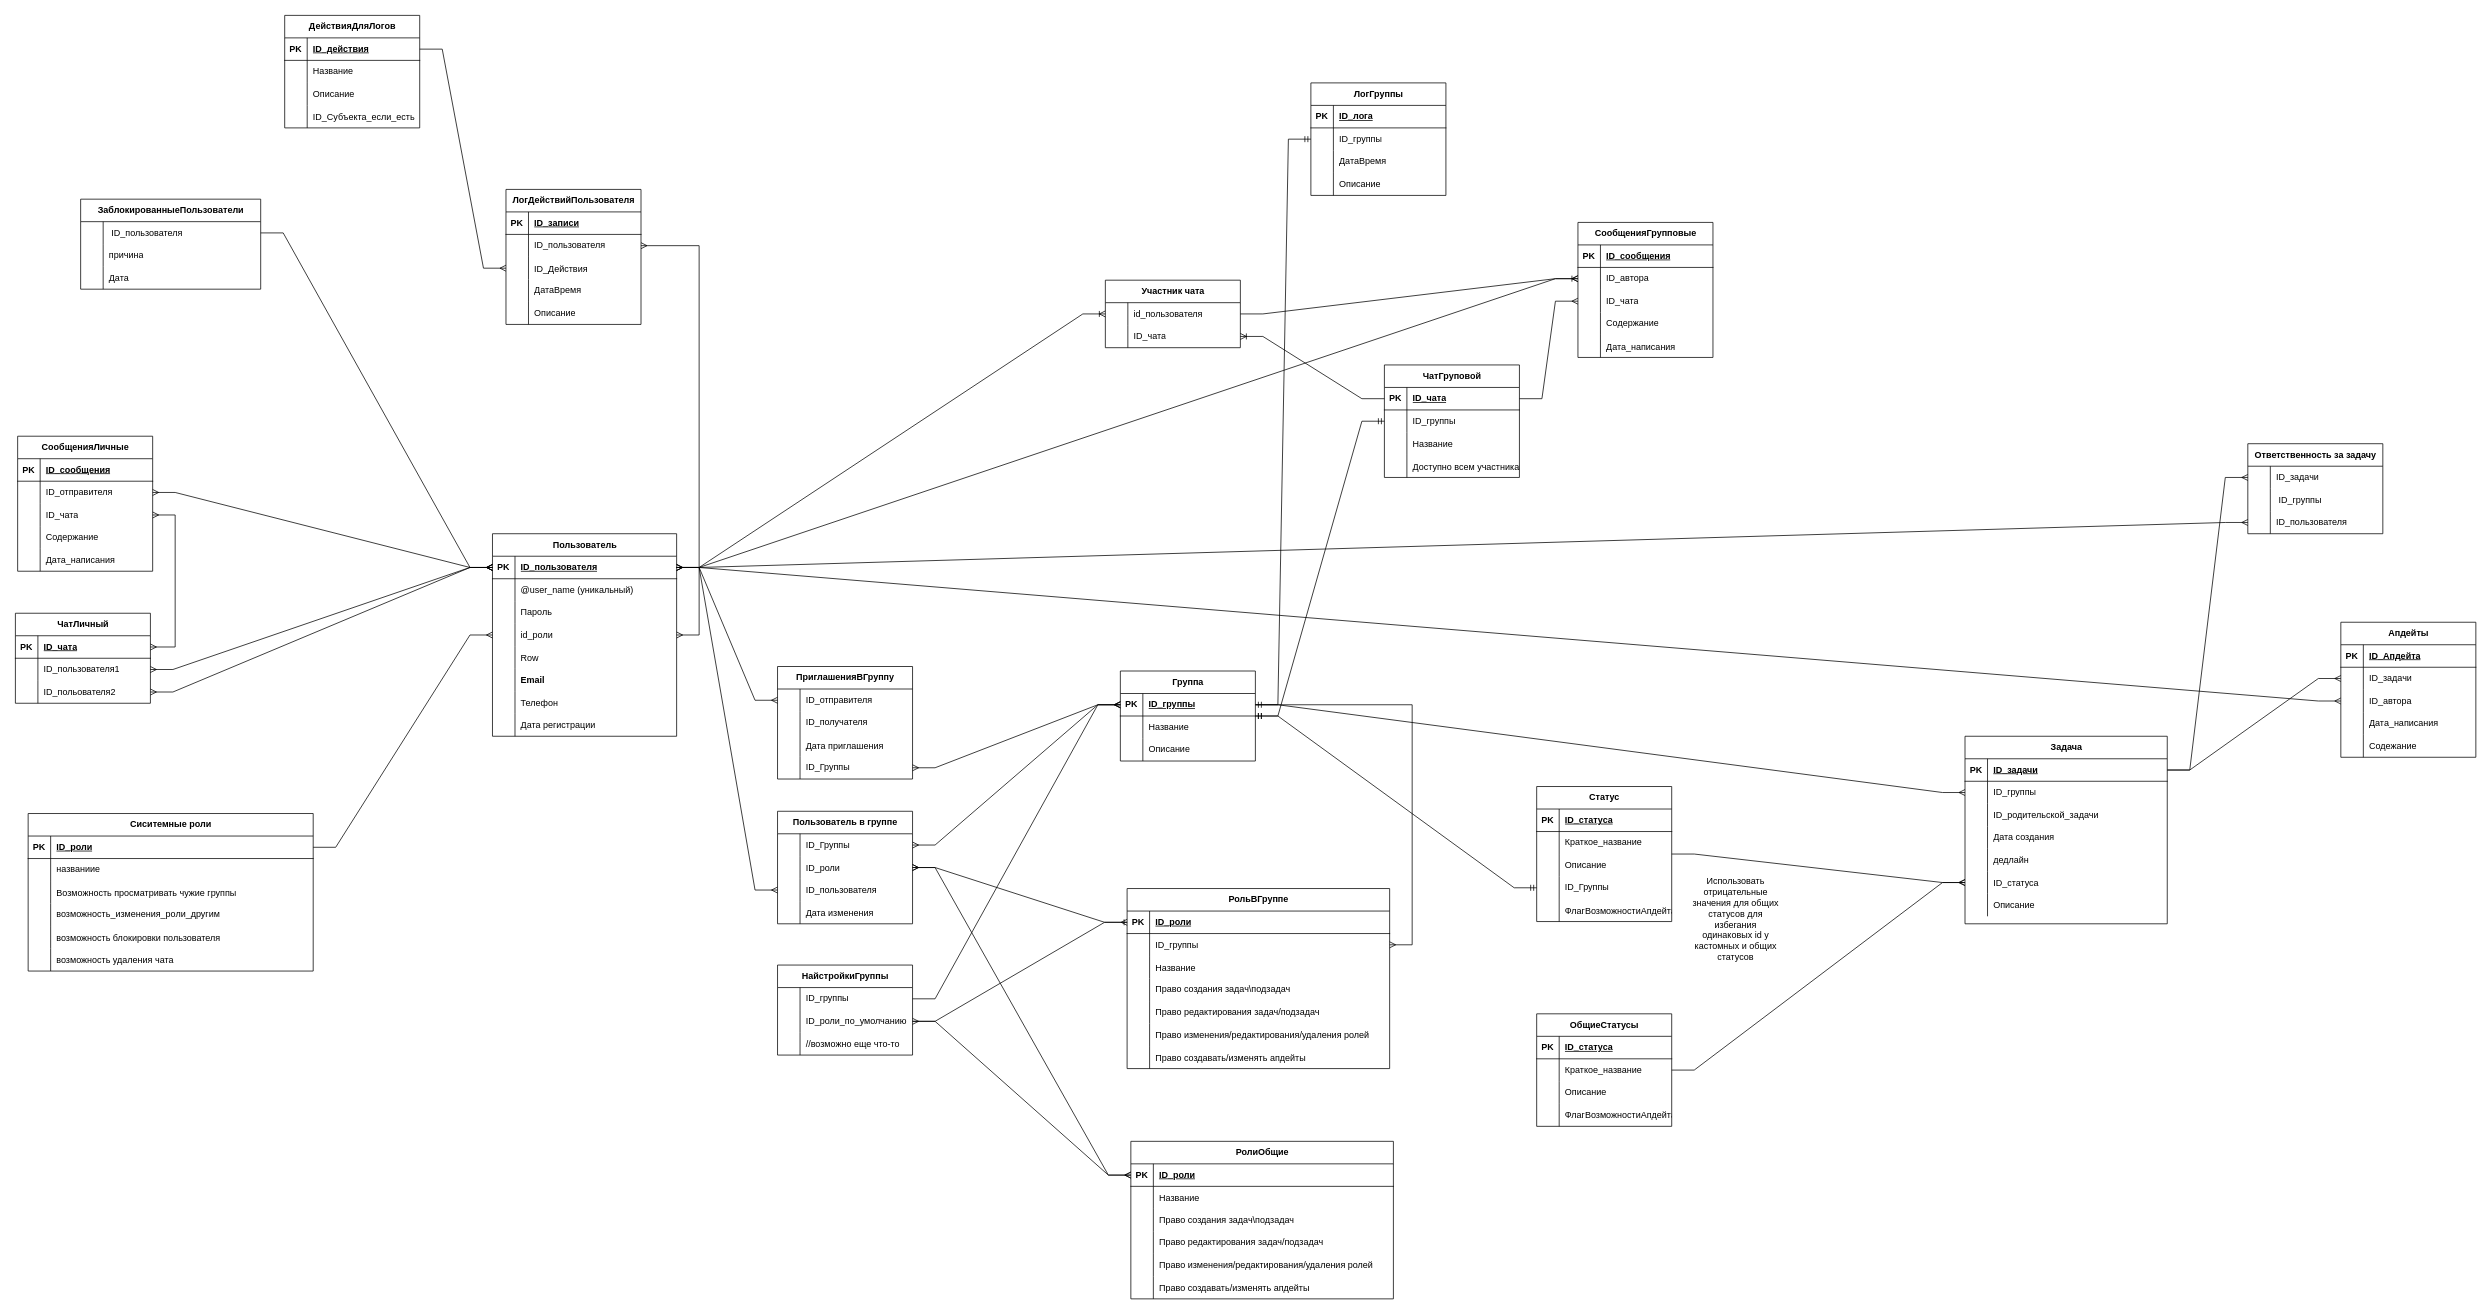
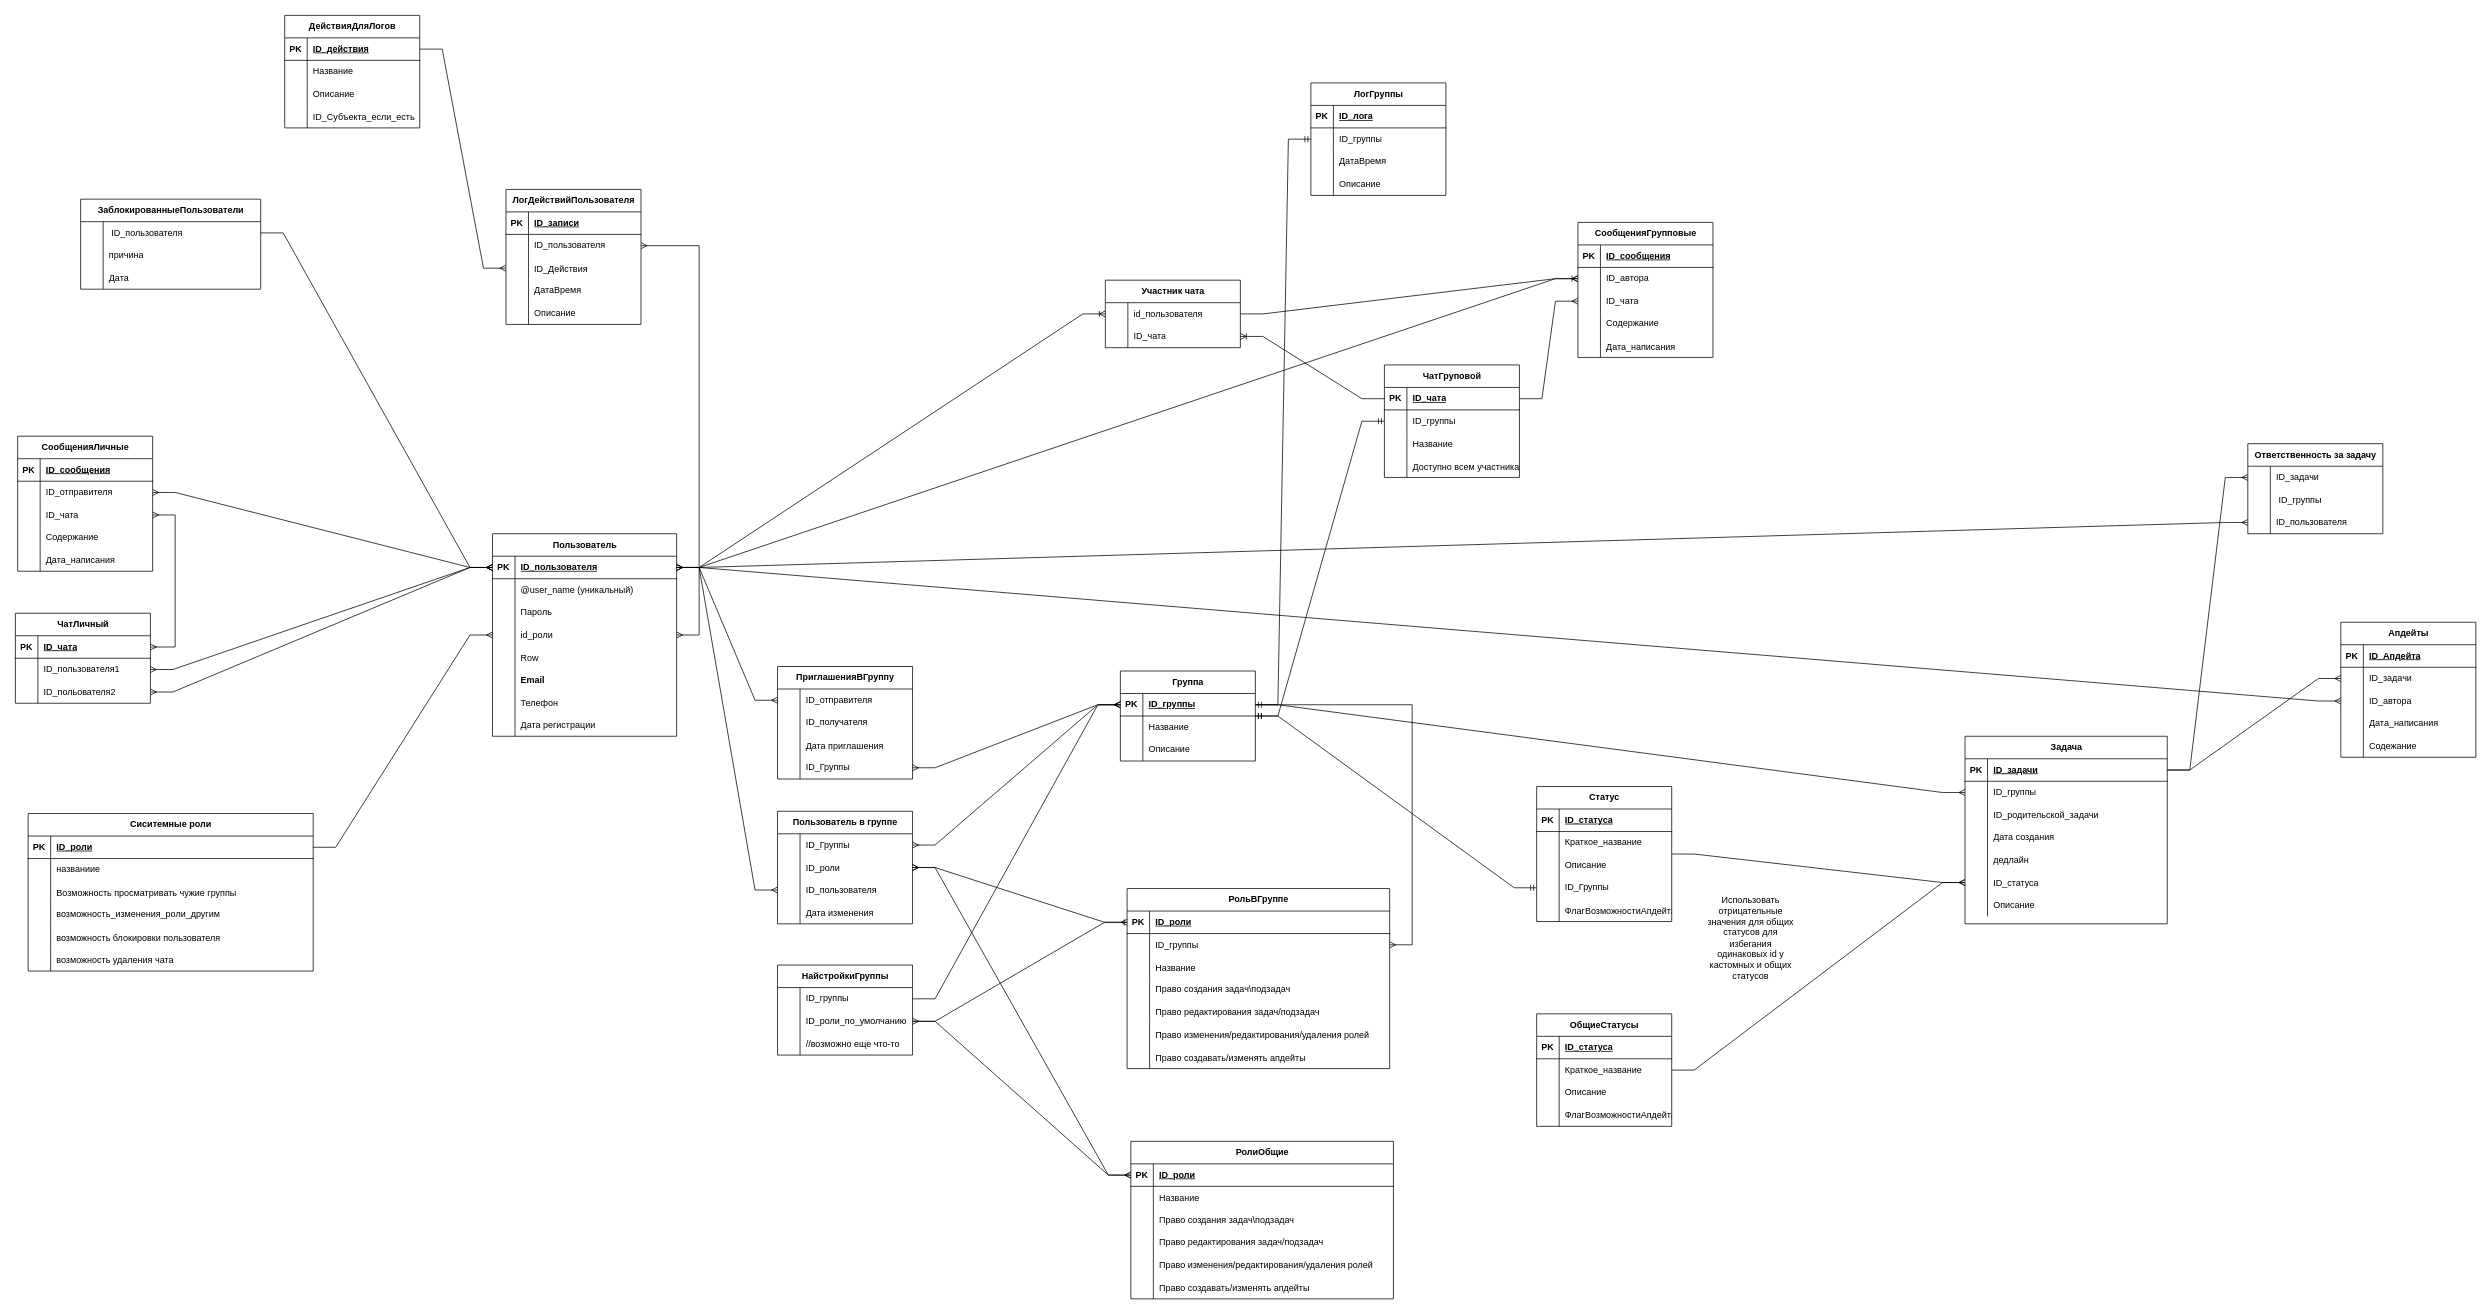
node "Использовать отрицательные значения для общих статусов для избегания одинаковых id у кастомных и общих статусов": moved (1736, 919) -> (1751, 938)
